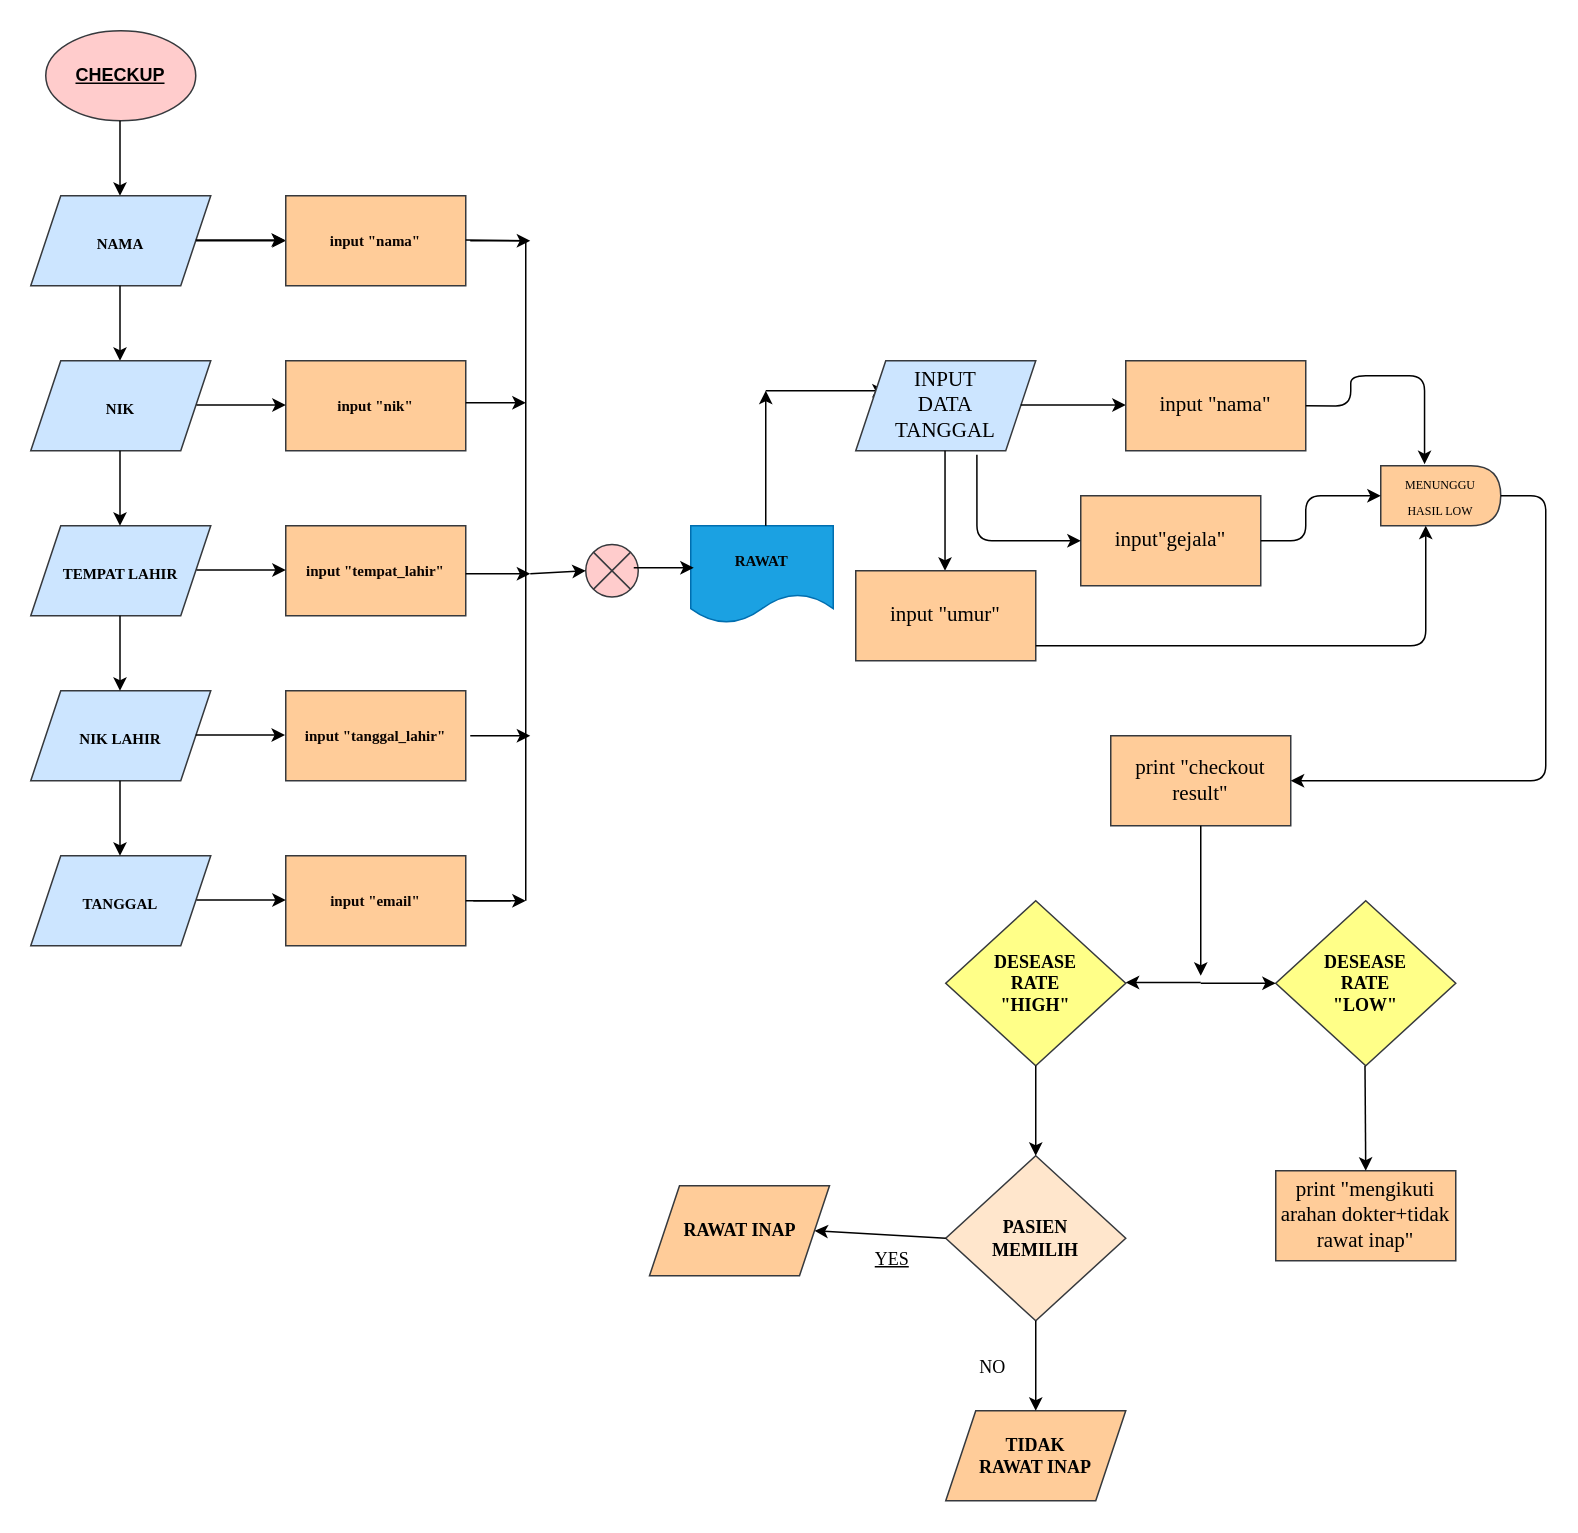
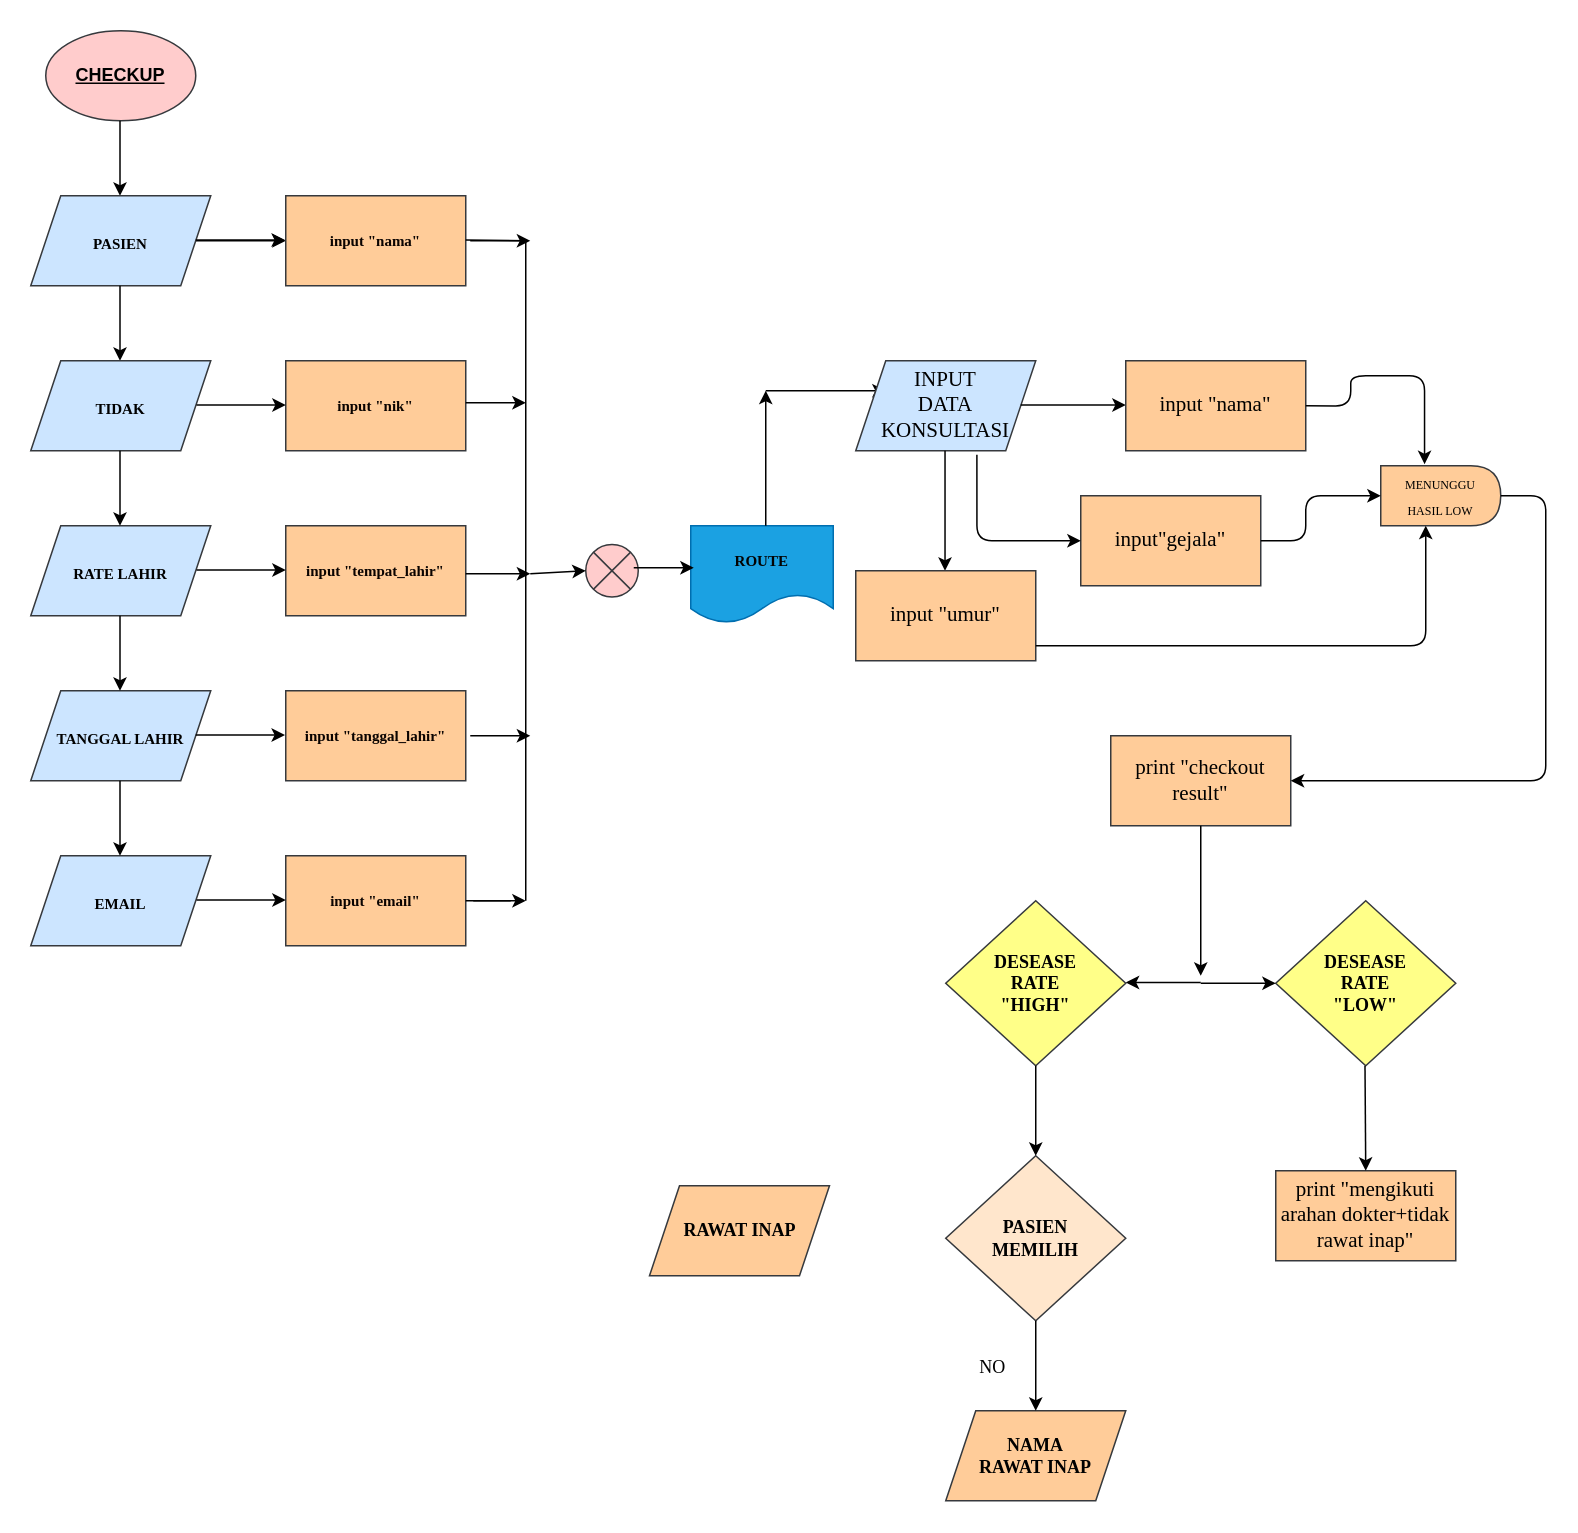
node "NAMA": label "NAMA" -> "PASIEN"
node "NIK": label "NIK" -> "TIDAK"
node "INPUT DATA TANGGAL": label "INPUT DATA TANGGAL" -> "INPUT DATA KONSULTASI"
node "RAWAT": label "RAWAT" -> "ROUTE"
node "TEMPAT LAHIR": label "TEMPAT LAHIR" -> "RATE LAHIR"
node "NIK LAHIR": label "NIK LAHIR" -> "TANGGAL LAHIR"
node "TANGGAL": label "TANGGAL" -> "EMAIL"
edge "PASIEN MEMILIH" -> "RAWAT INAP": removed, label "YES"
node "TIDAK RAWAT INAP": label "TIDAK RAWAT INAP" -> "NAMA RAWAT INAP"
